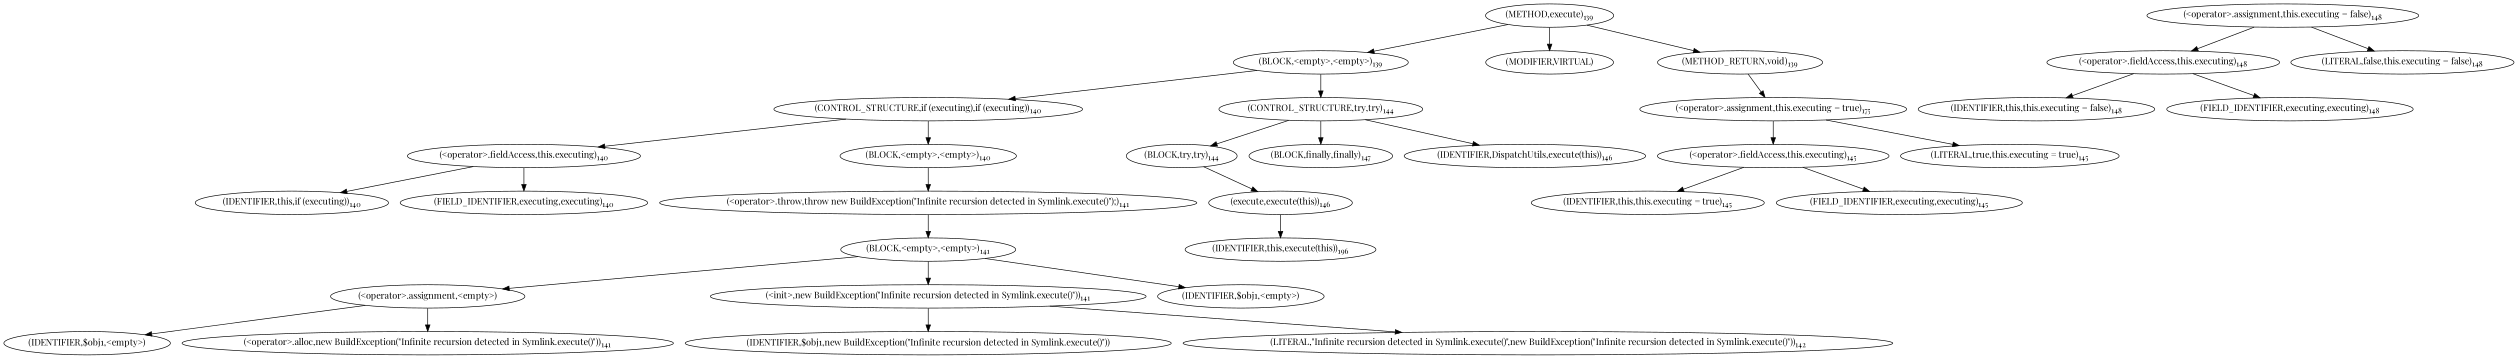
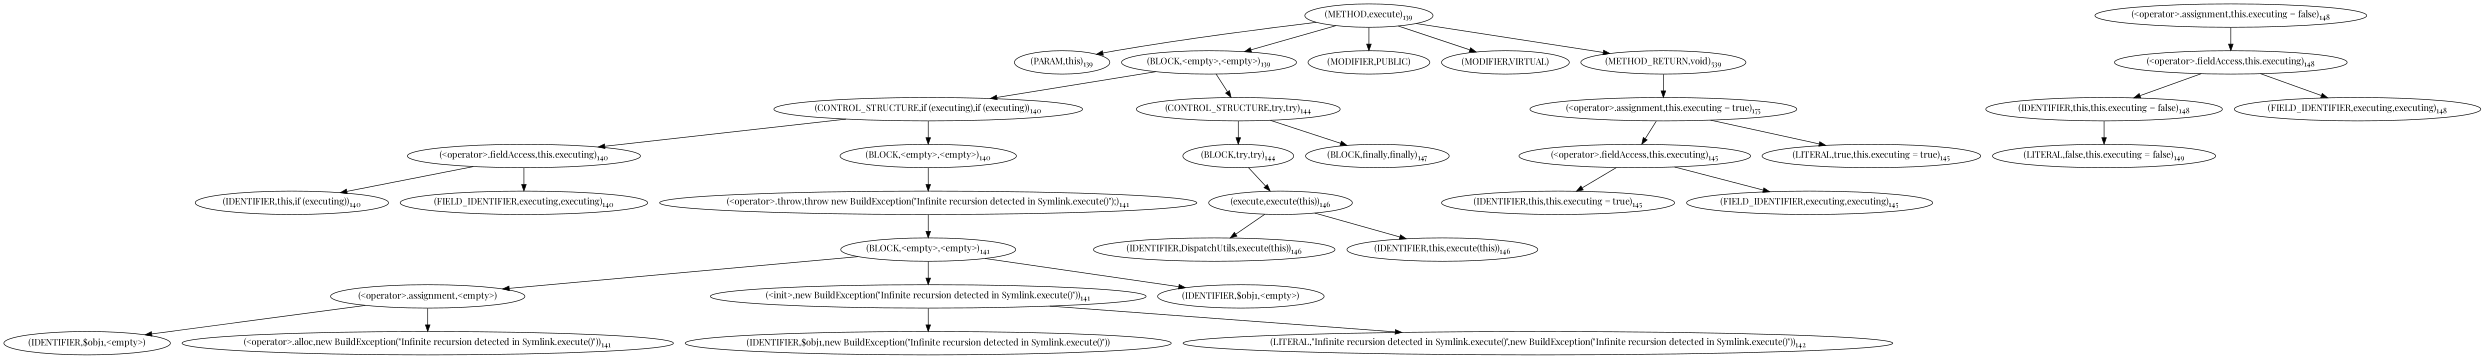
edge "(<operator>.assignment,this.executing = false)" -> "(LITERAL,false,this.executing = false)": now "(IDENTIFIER,this,this.executing = false)" -> "(LITERAL,false,this.executing = false)"
node "(METHOD_RETURN,void)": text "139" -> "539"
node "(LITERAL,false,this.executing = false)": text "148" -> "149"
node "(PARAM,this)": added
node "(MODIFIER,PUBLIC)": added
edge "(CONTROL_STRUCTURE,try,try)" -> "(IDENTIFIER,DispatchUtils,execute(this))": now "(execute,execute(this))" -> "(IDENTIFIER,DispatchUtils,execute(this))"
node "(IDENTIFIER,this,execute(this))": text "196" -> "146"
